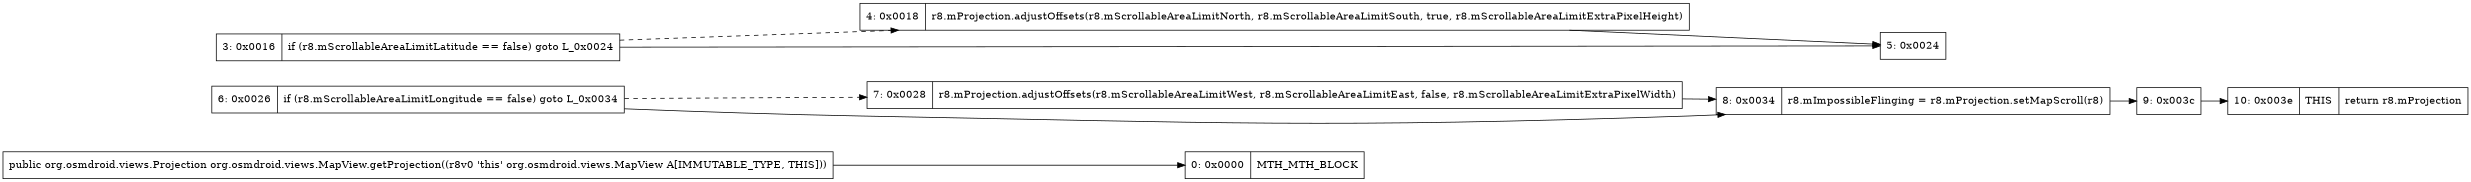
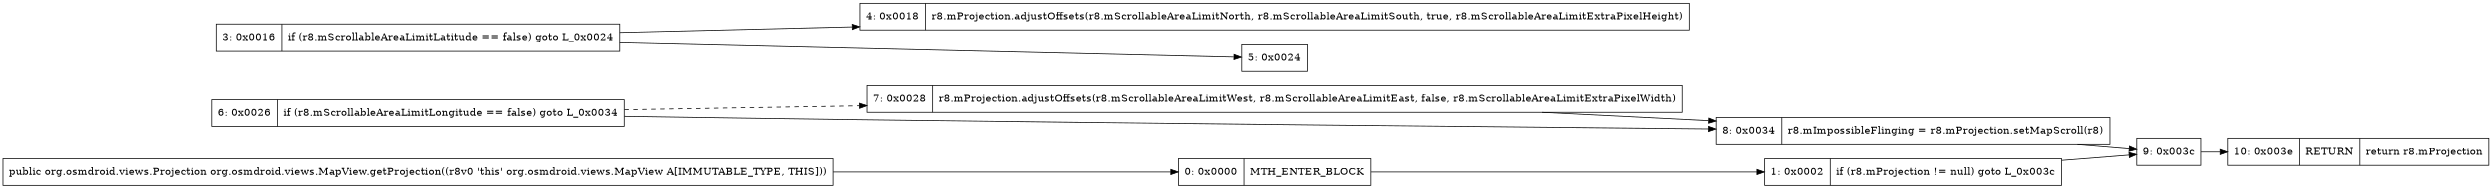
edge "3: 0x0016" -> "4: 0x0018": style dashed -> solid
edge "4: 0x0018" -> "5: 0x0024": removed
node "10: 0x003e": text "THIS" -> "RETURN"
node "0: 0x0000": text "MTH_MTH_BLOCK" -> "MTH_ENTER_BLOCK"
node "1: 0x0002": added
